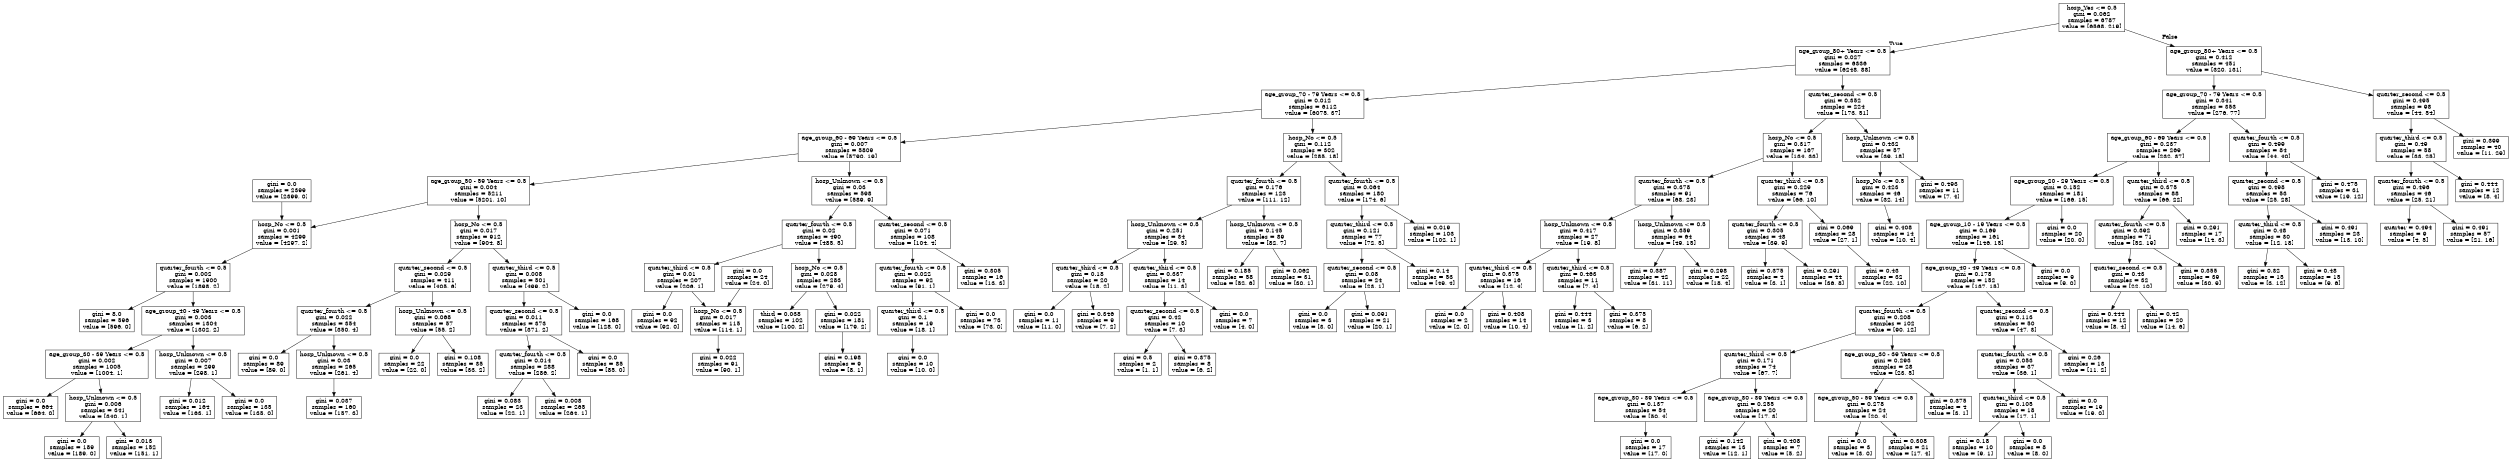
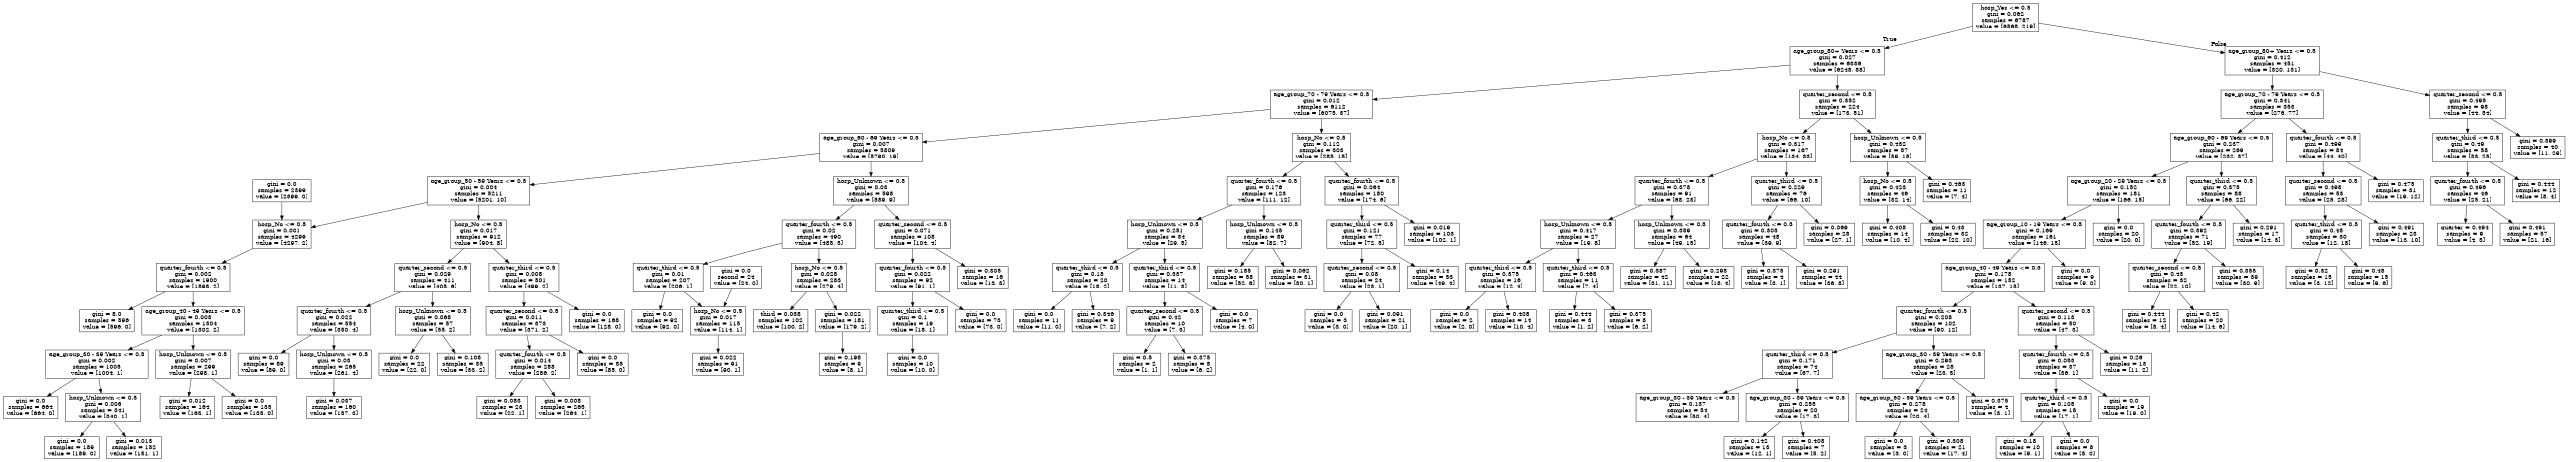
node "hosp_No <= 0.5 gini = 0.112 samples = 302 value = [285, 18]": label "hosp_No <= 0.5 gini = 0.112 samples = 302 value = [285, 18]" -> "hosp_No <= 0.5 gini = 0.112 samples = 303 value = [285, 18]"
node "gini = 0.493 samples = 11 value = [7, 4]": label "gini = 0.493 samples = 11 value = [7, 4]" -> "gini = 0.463 samples = 11 value = [7, 4]"
edge "gini = 0.069 samples = 28 value = [27, 1]" -> "gini = 0.43 samples = 32 value = [22, 10]": now "hosp_No <= 0.5 gini = 0.423 samples = 46 value = [32, 14]" -> "gini = 0.43 samples = 32 value = [22, 10]"
node "gini = 0.0 samples = 24 value = [24, 0]": label "gini = 0.0 samples = 24 value = [24, 0]" -> "gini = 0.0 second = 24 value = [24, 0]"
node "gini = 0.0 samples = 17 value = [17, 0]": removed
